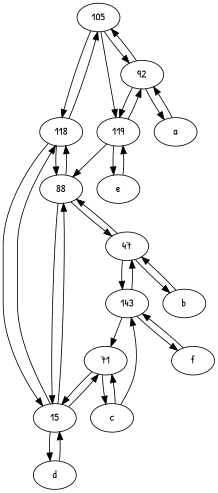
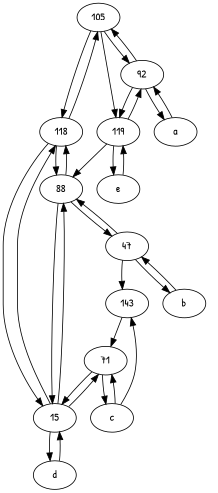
edge "143" -> "47": removed
node "f": removed
